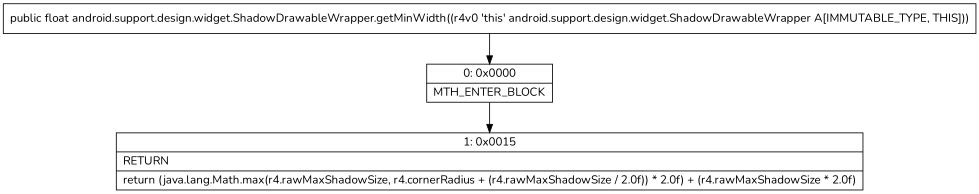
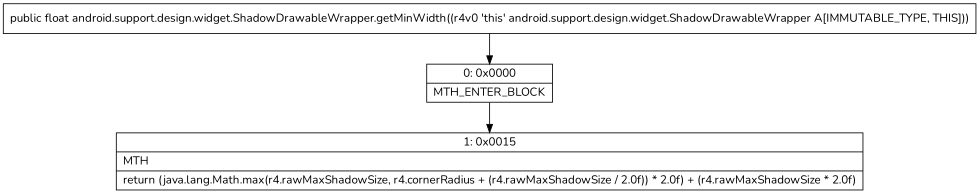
node "1: 0x0015": text "RETURN" -> "MTH"
